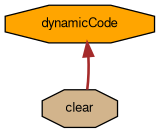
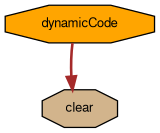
edge "clear" -> "dynamicCode": reversed
